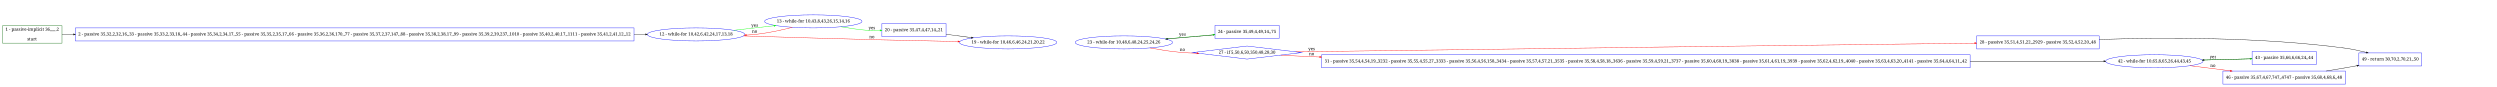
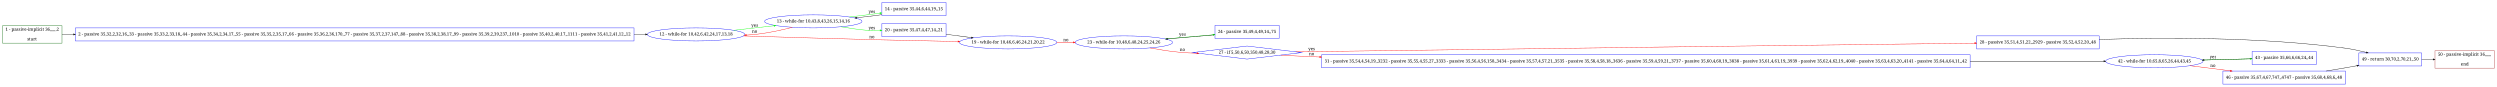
node "14 - passive 35,44,6,44,19,,15": added
edge "19 - while-for 10,46,6,46,24,21,20,22" -> "23 - while-for 10,48,6,48,24,25,24,26": added, label "no"
node "50 - passive-implicit 36,,,,,, end": added
